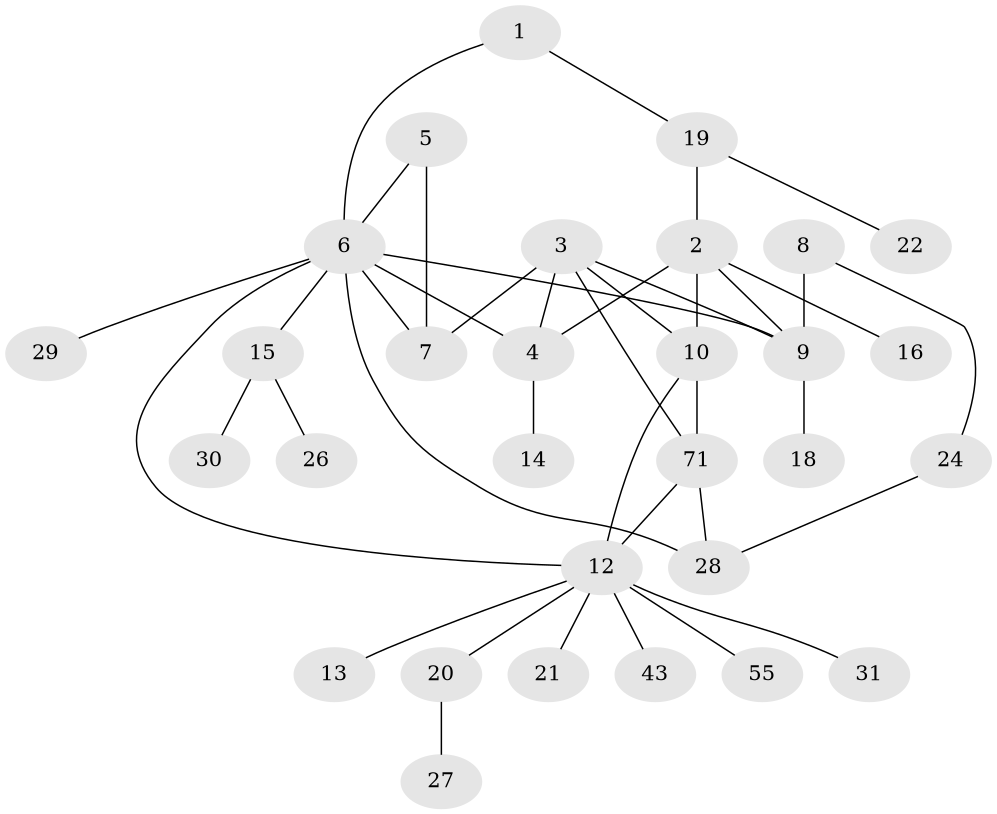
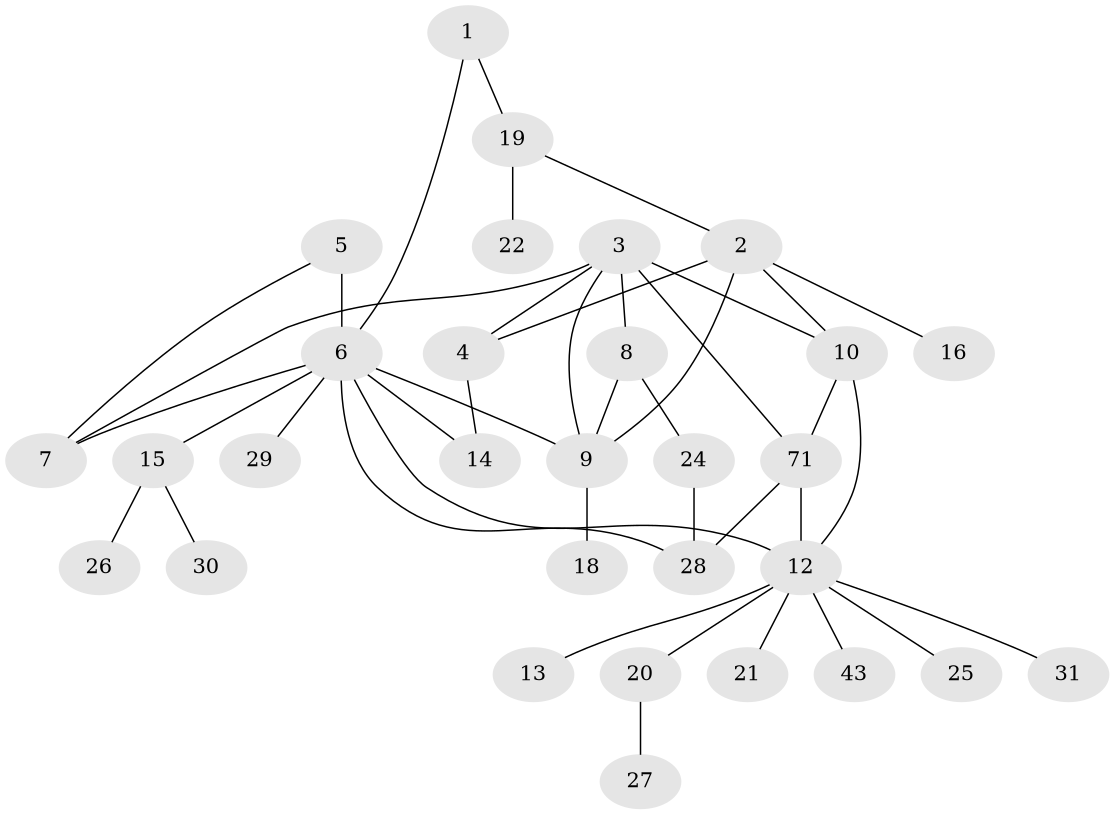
edge "6" -- "4": now "6" -- "14"
edge "3" -- "8": added
node "55": label "55" -> "25"
